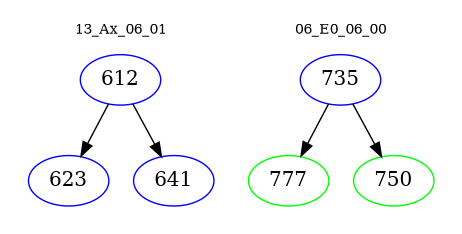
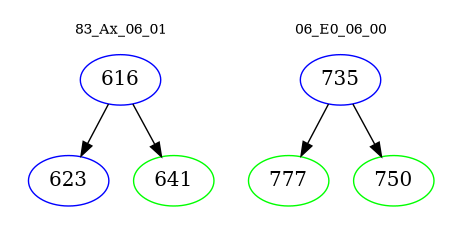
cluster "13_Ax_06_01": label "13_Ax_06_01" -> "83_Ax_06_01"
node "612": label "612" -> "616"
node "641": color blue -> green
